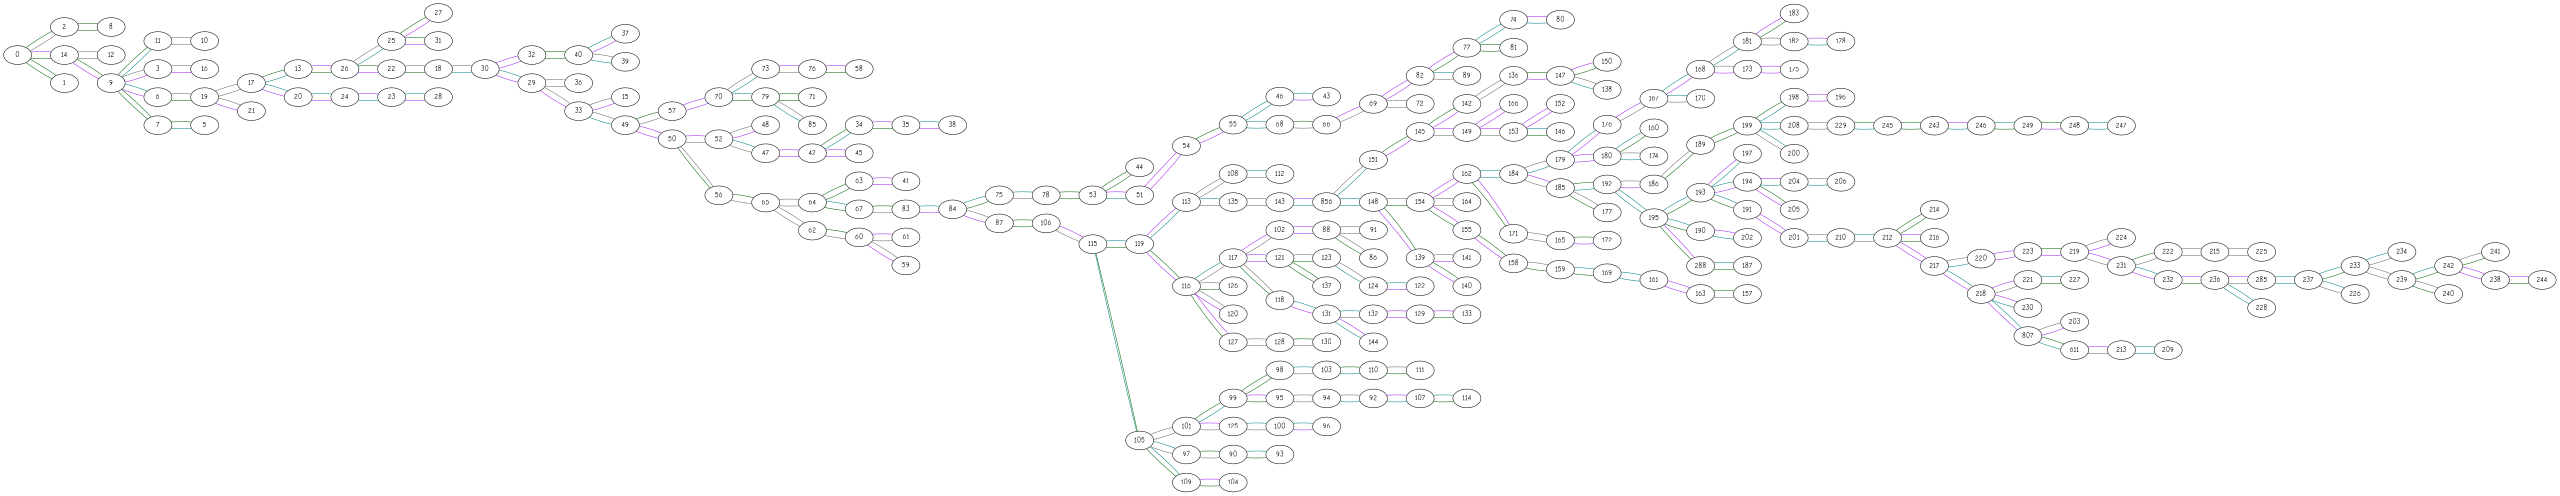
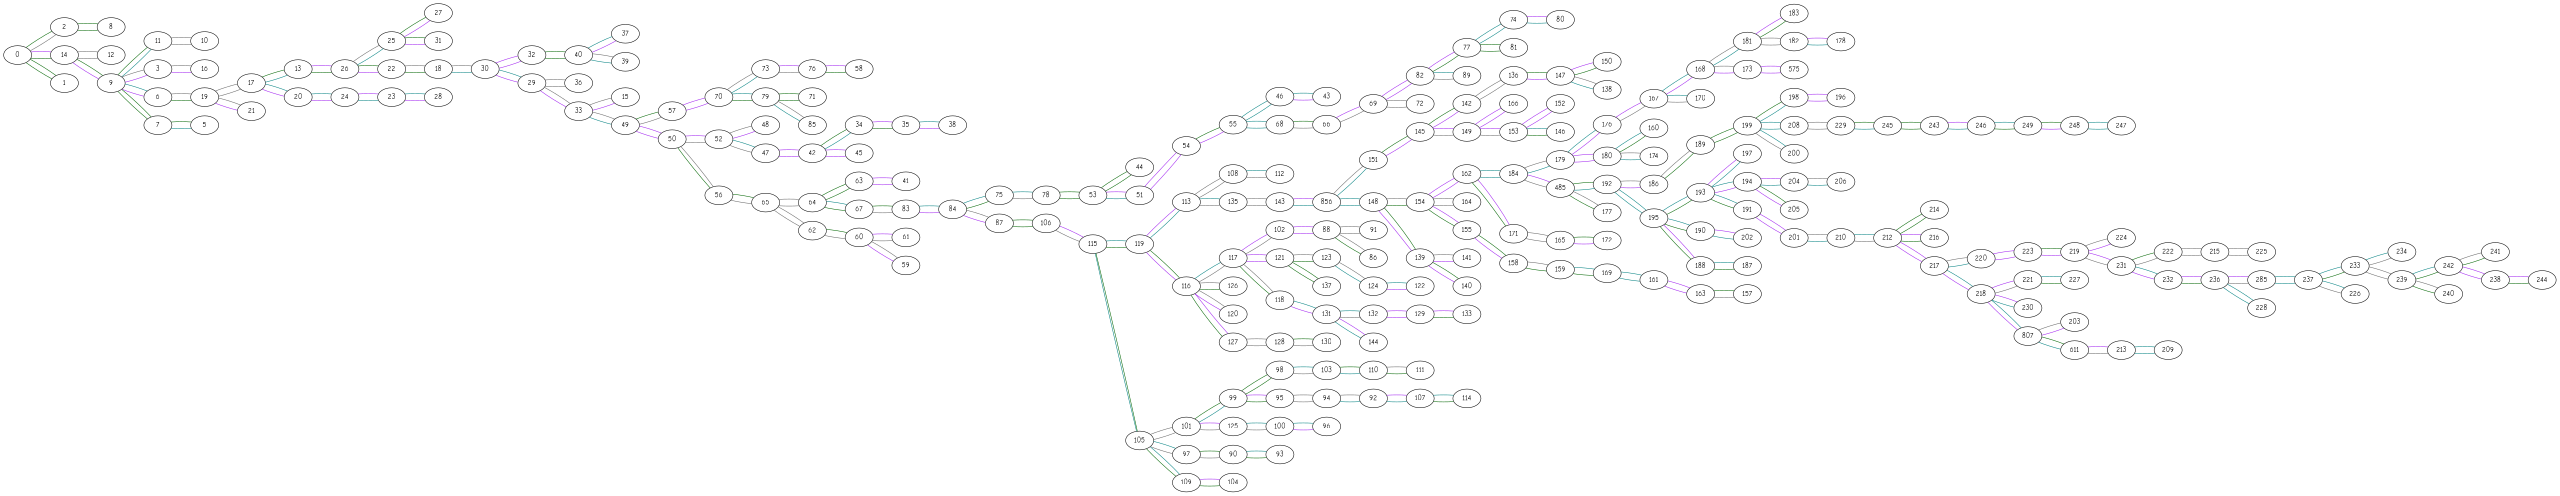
node "175": label "175" -> "575"
node "185": label "185" -> "485"
node "288": label "288" -> "188"
